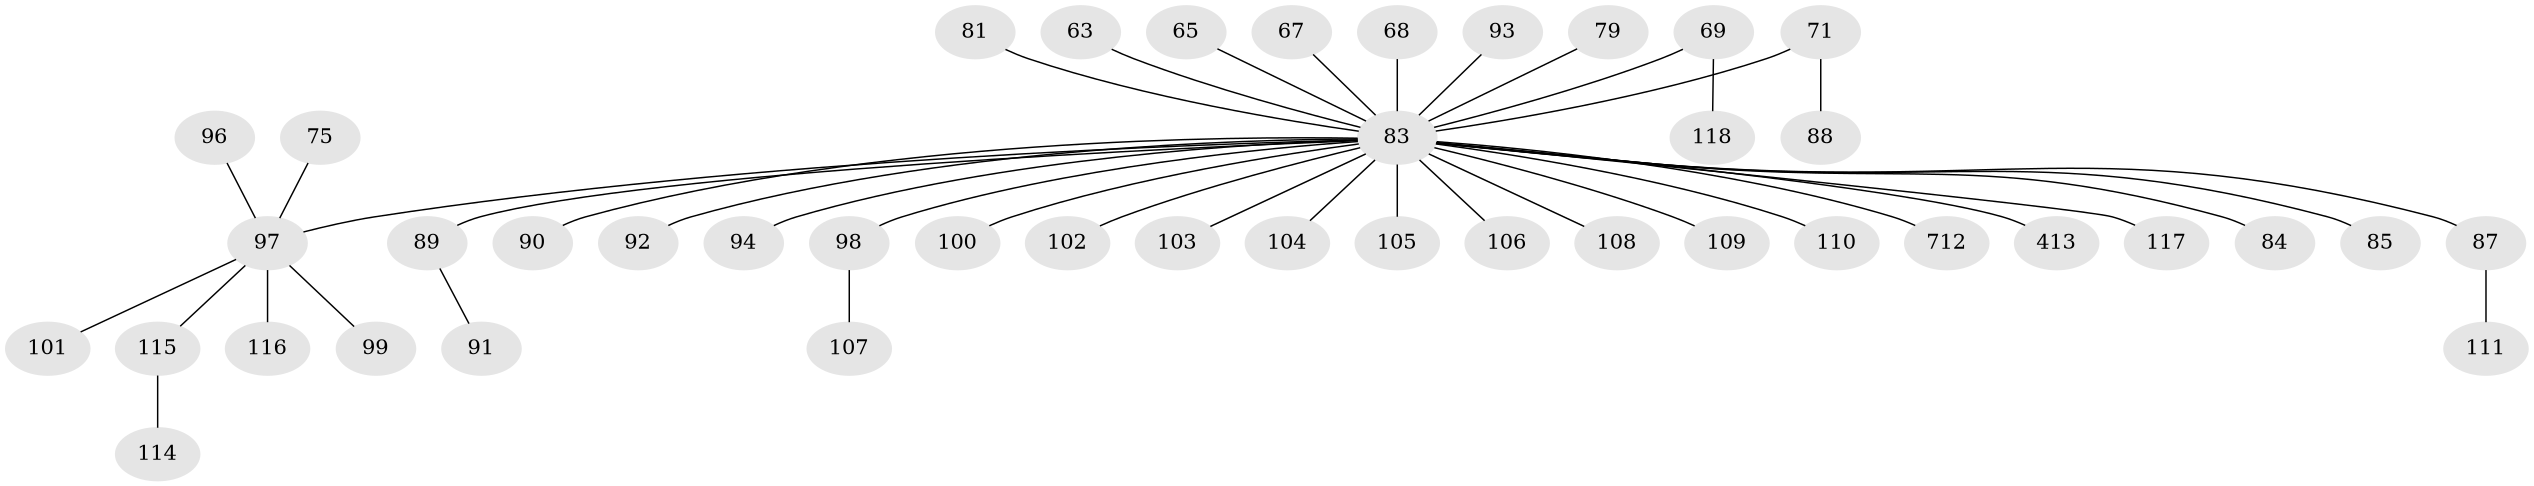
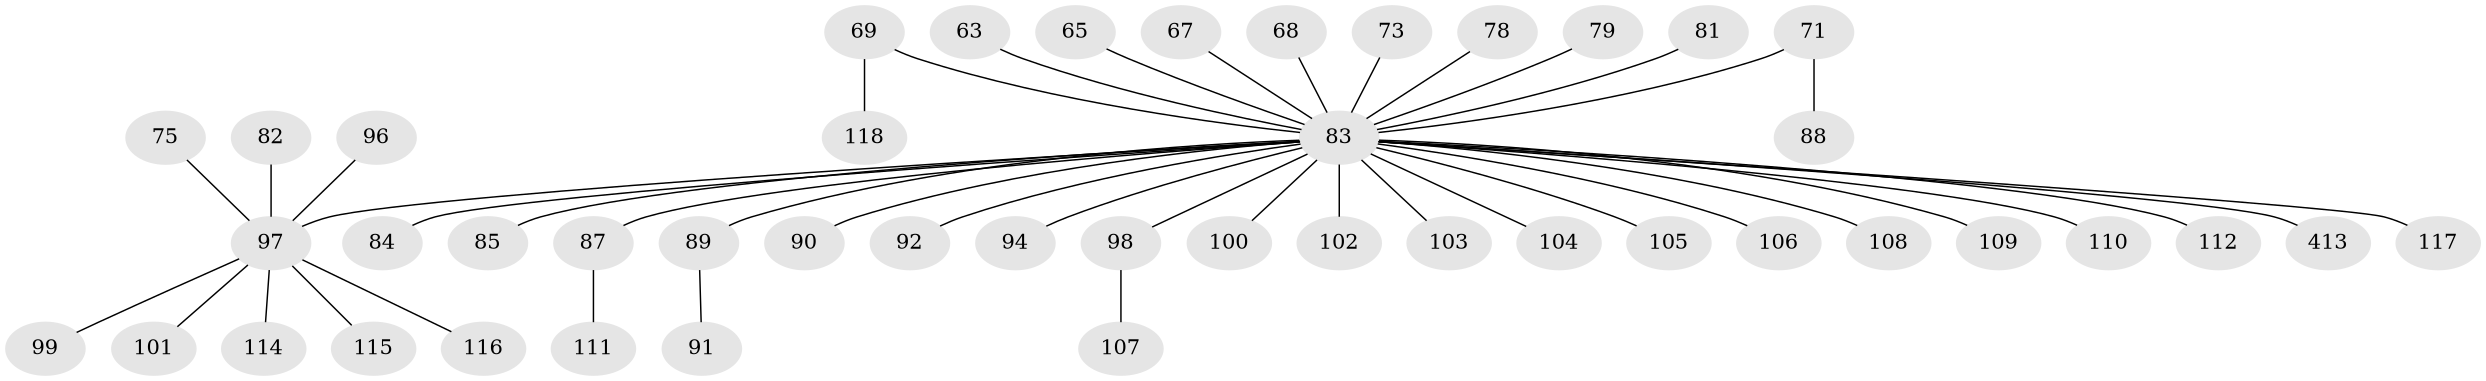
node "78": added
node "93": label "93" -> "73"
node "82": added
node "712": label "712" -> "112"
edge "115" -- "114": now "97" -- "114"
